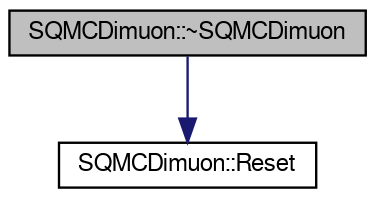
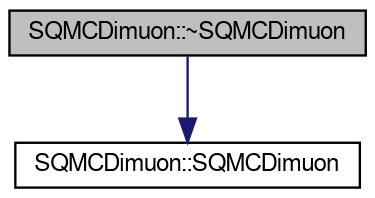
node "SQMCDimuon::Reset": label "SQMCDimuon::Reset" -> "SQMCDimuon::SQMCDimuon"
